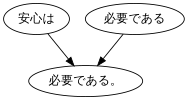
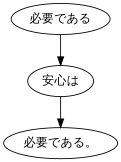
edge "必要である" -> "必要である。": now "必要である" -> "安心は"
